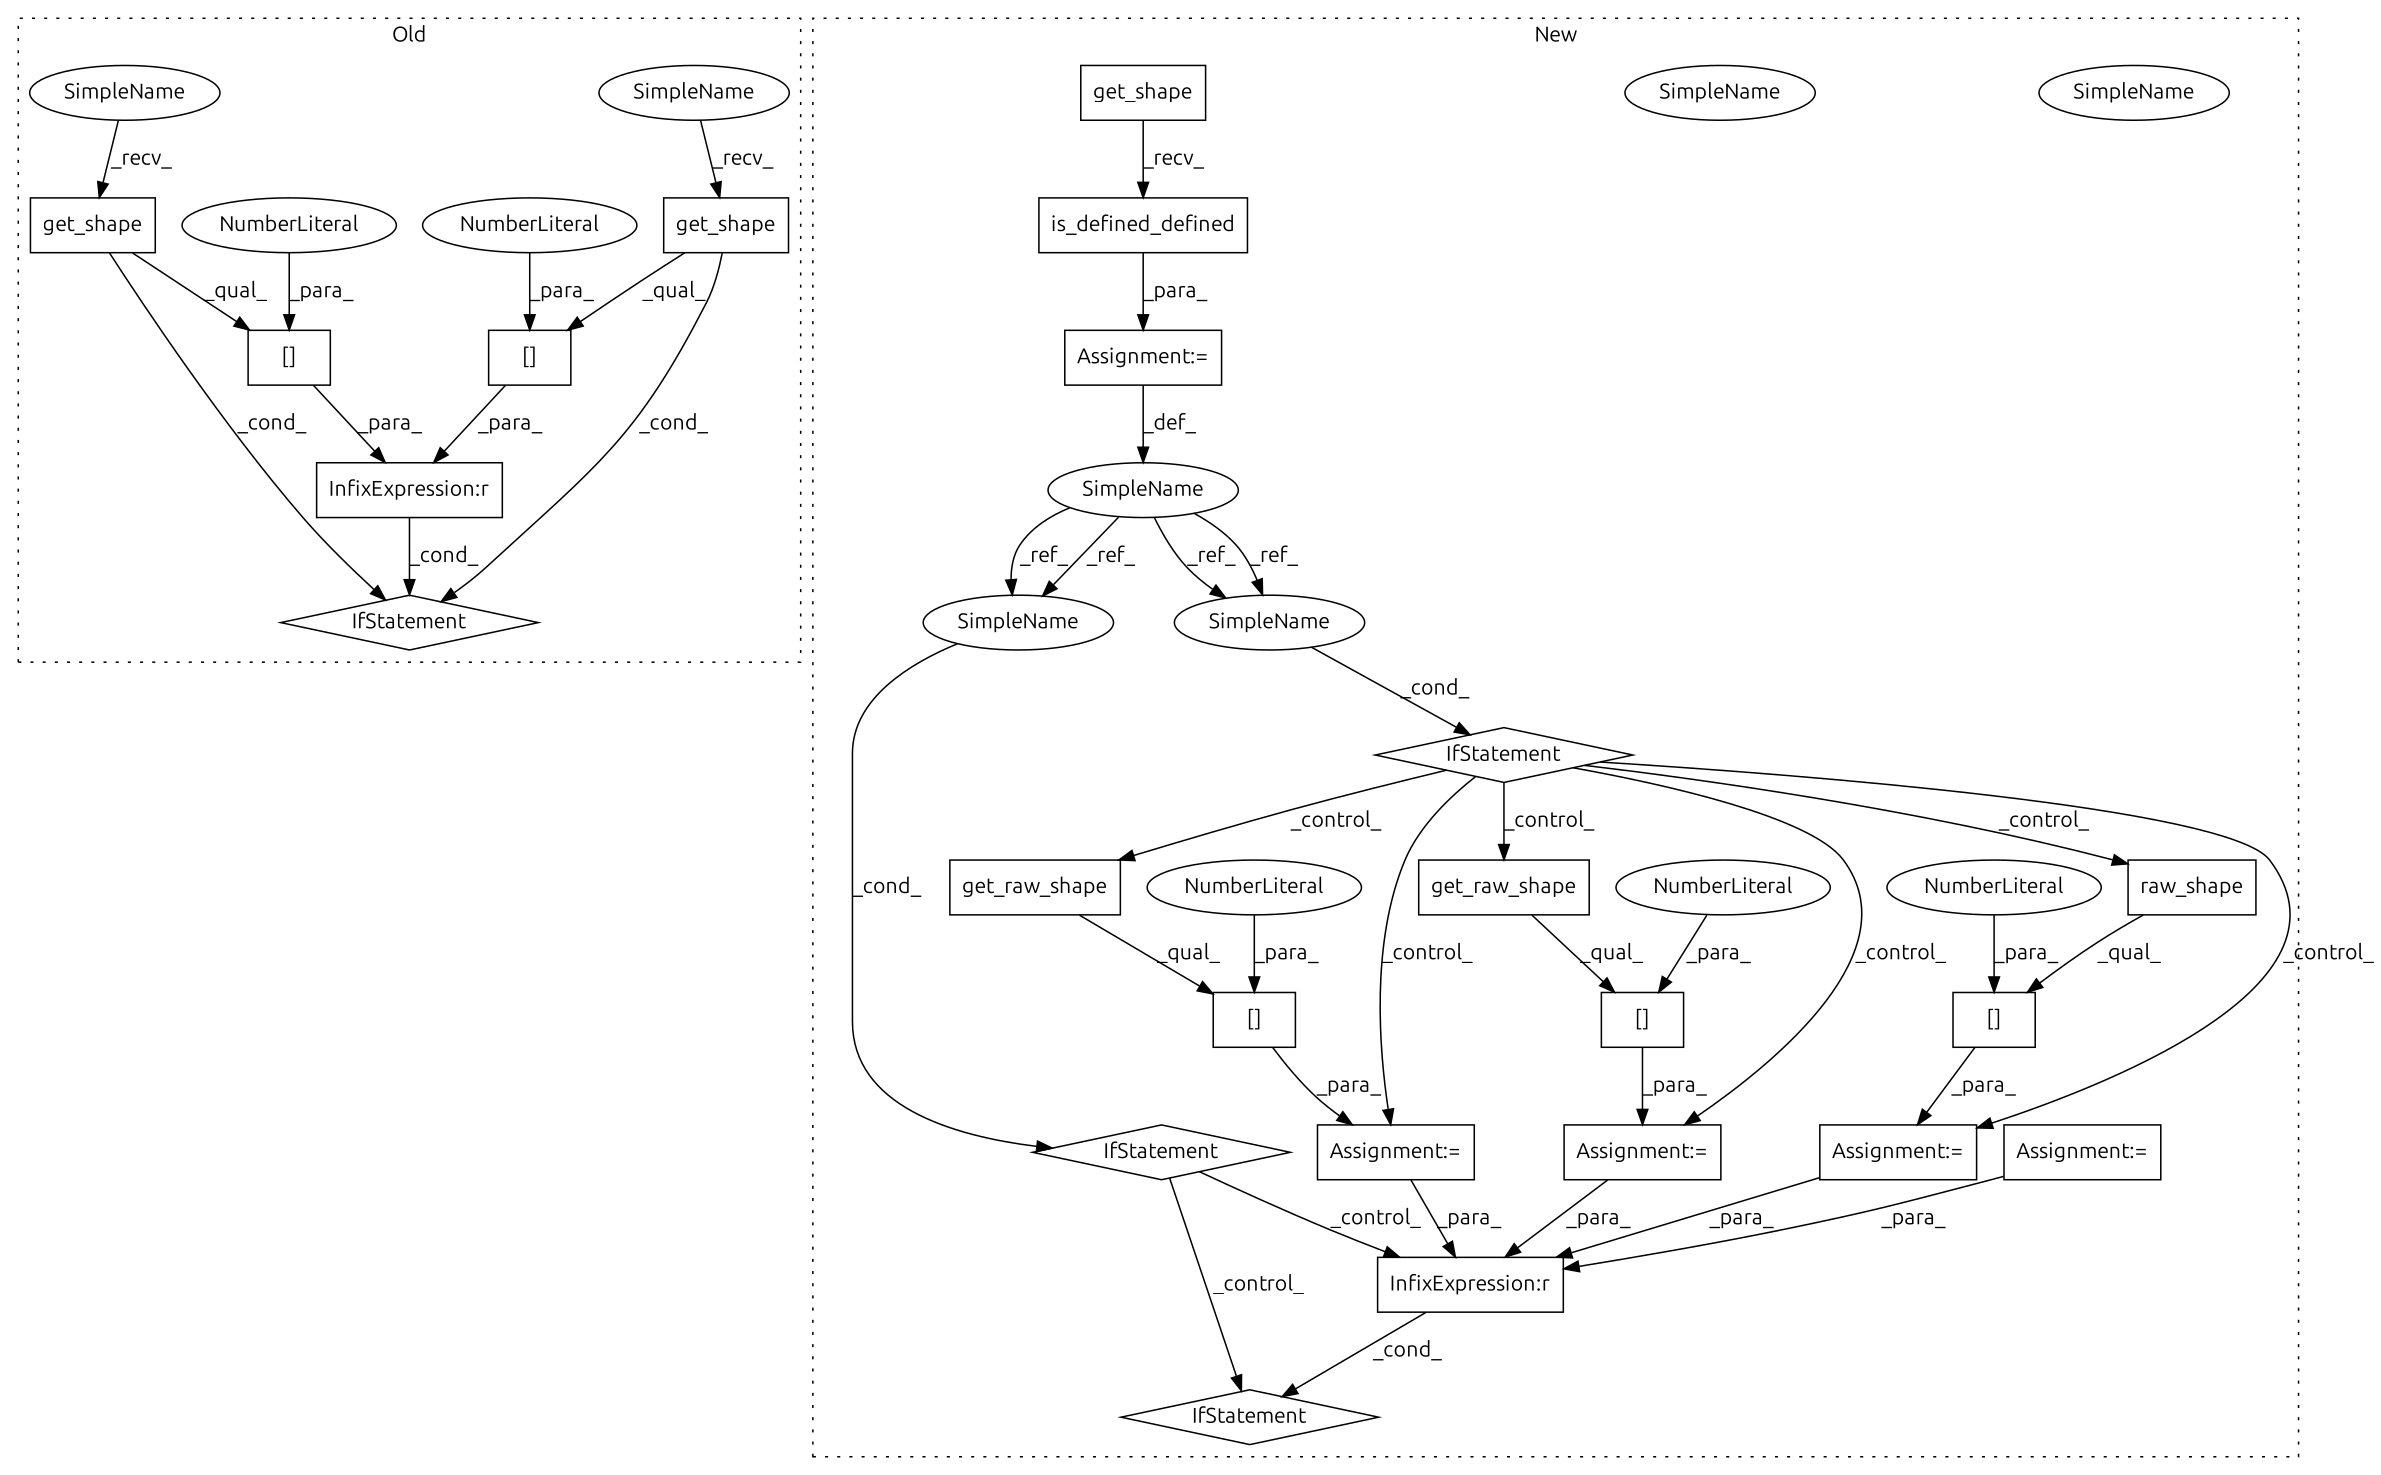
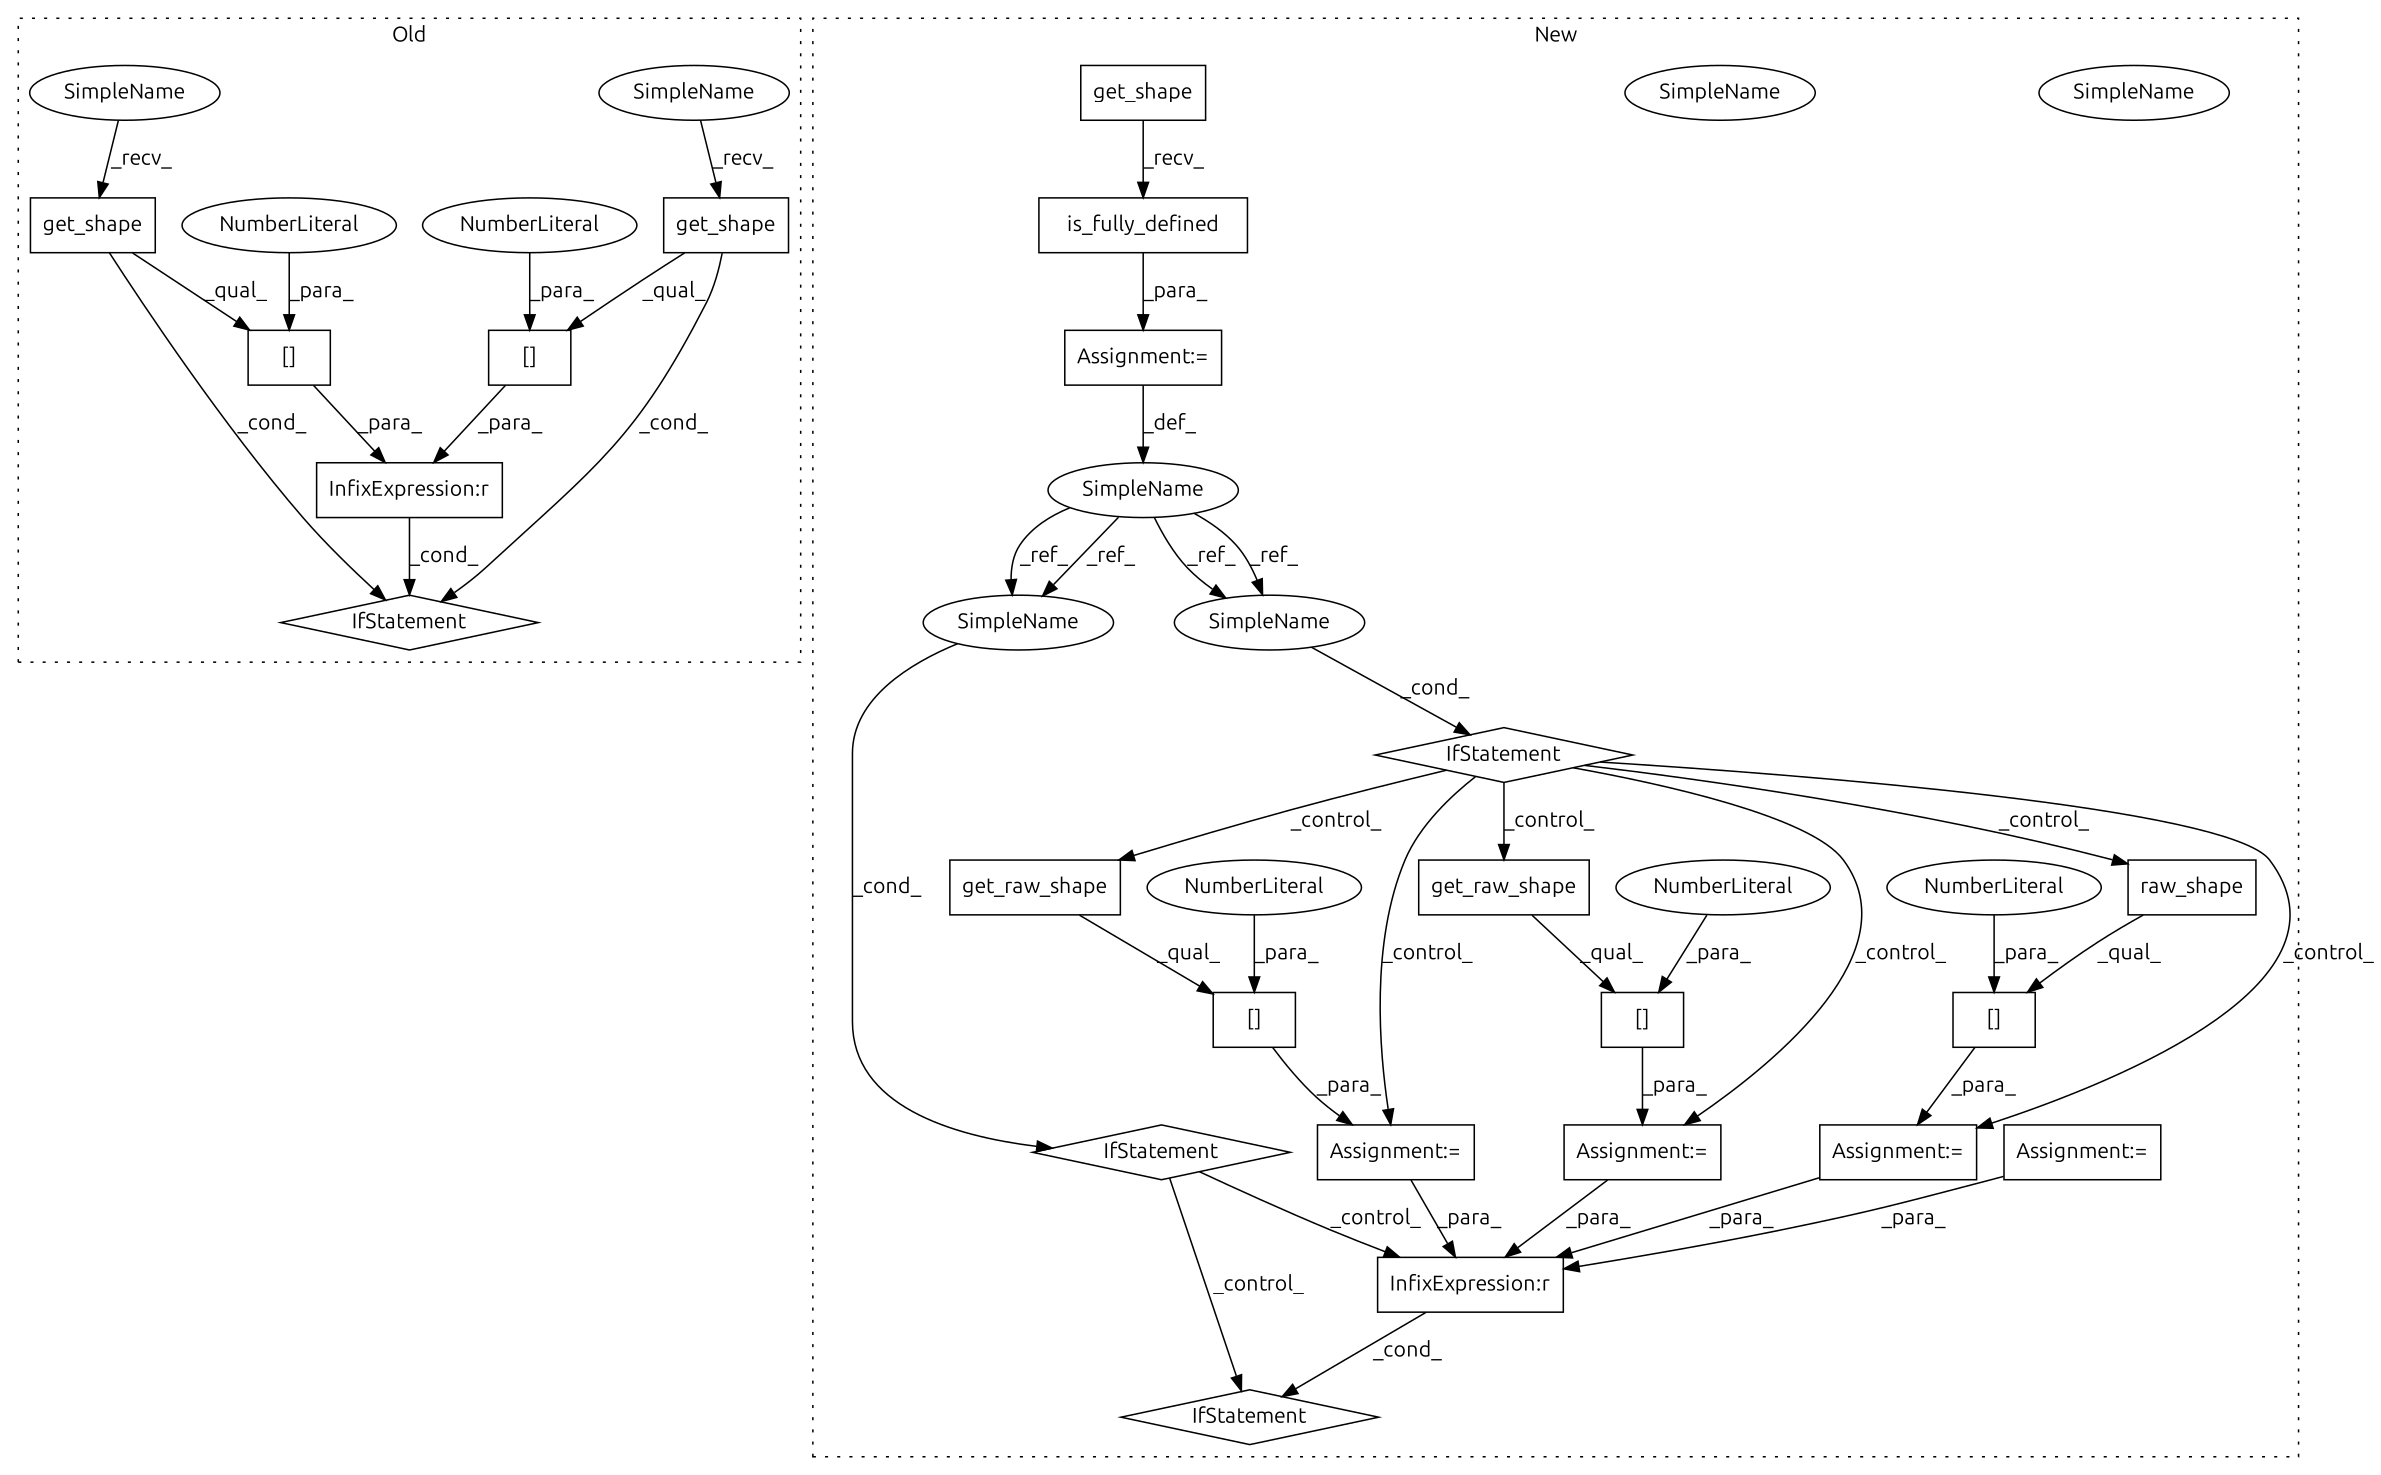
node "is_defined_defined": label "is_defined_defined" -> "is_fully_defined"
